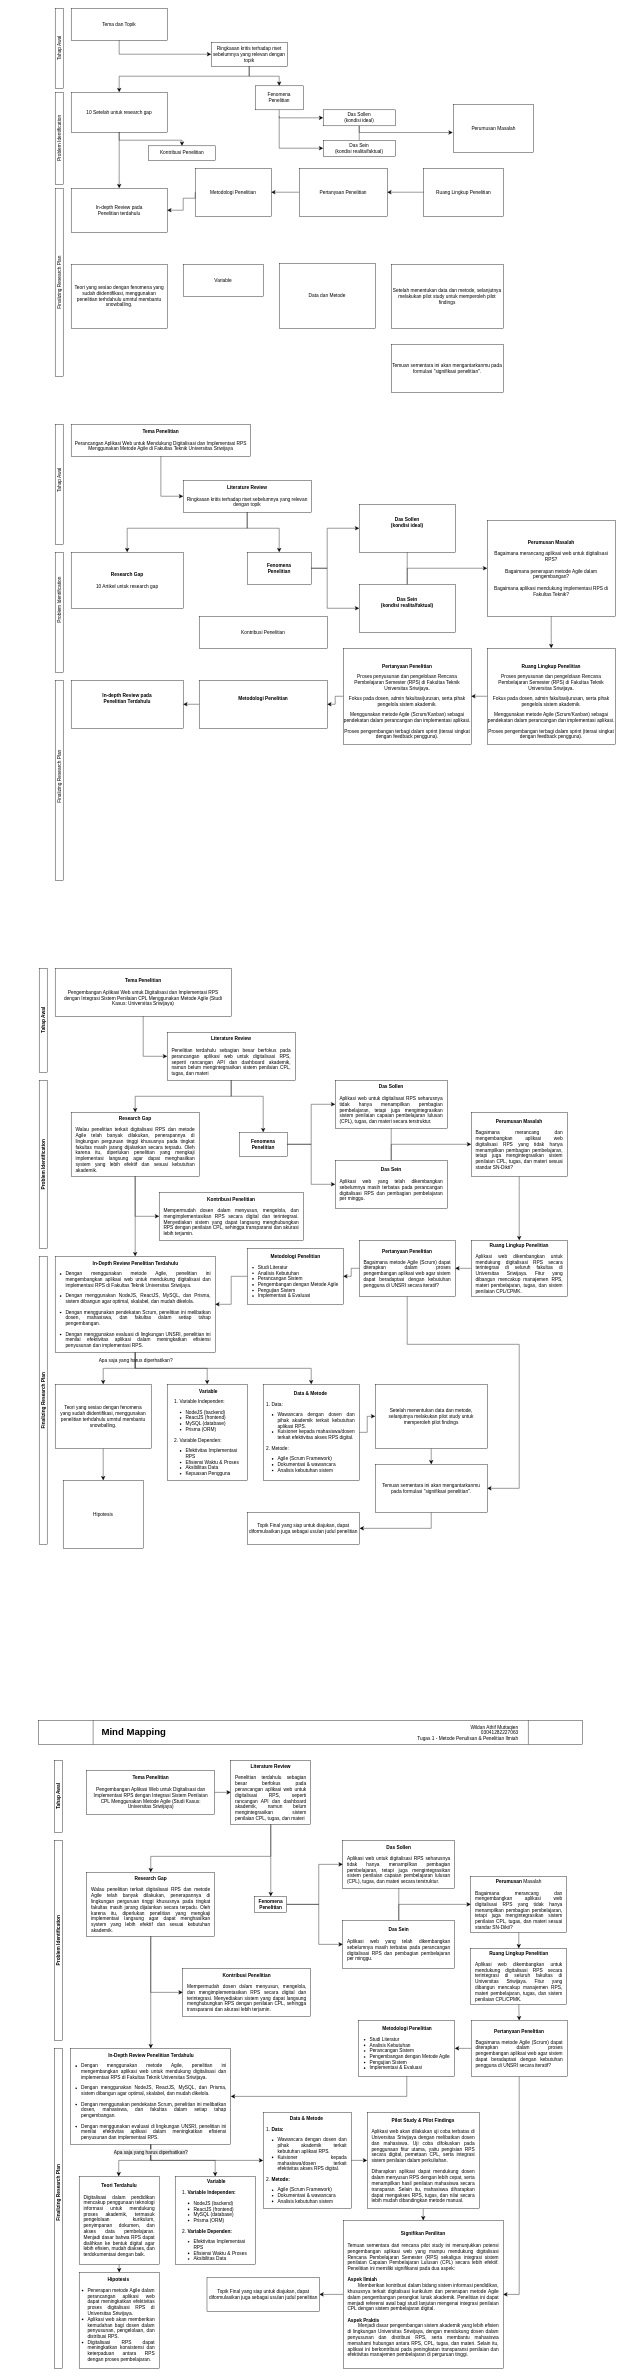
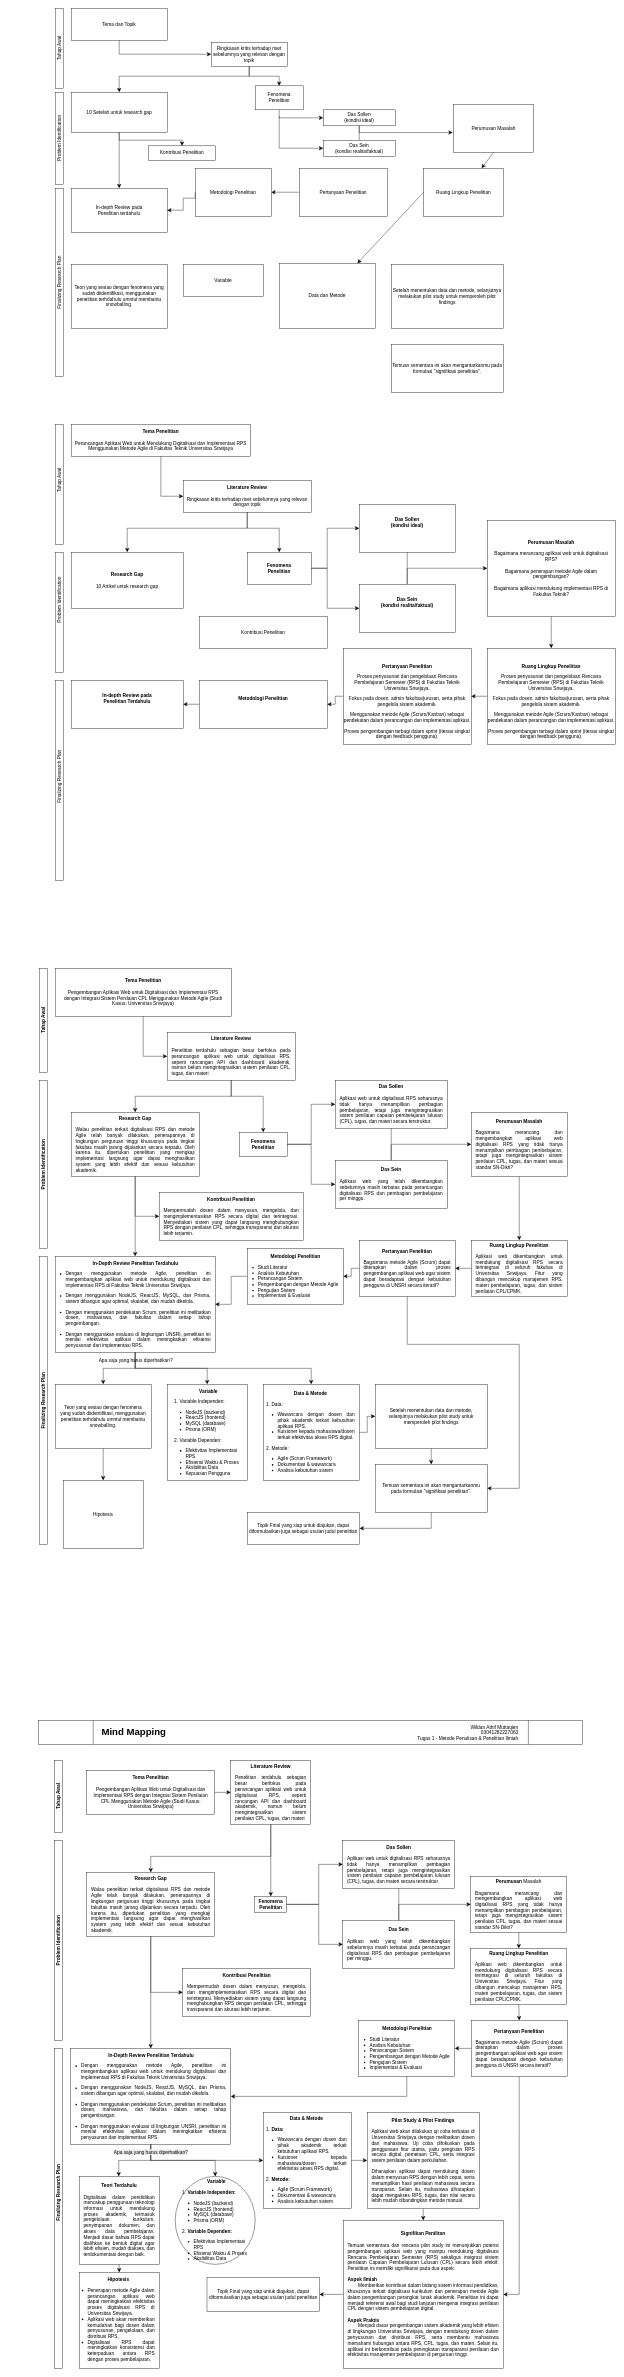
edge "Perumusan Masalah" -> "Ruang Lingkup Penelitian": added
edge "Ruang Lingkup Penelitian" -> "Pertanyaan Penelitian": now "Ruang Lingkup Penelitian" -> "Data dan Metode"
node "Variable Variable Independen: NodeJS (backend) ReactJS (frontend) MySQL (database) Prisma (ORM) Variable Dependen: Efektivitas Implementasi RPS Efisiensi Waktu & Proses Aksibilitas Data": shape rectangle -> ellipse
